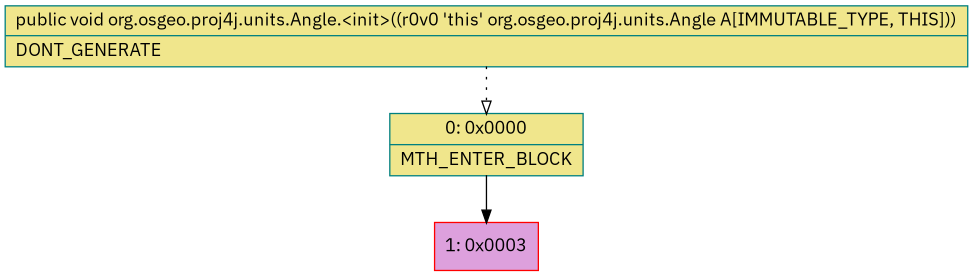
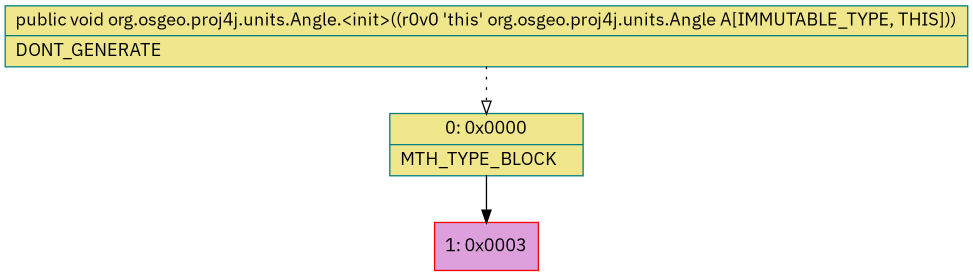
node "0: 0x0000": text "MTH_ENTER_BLOCK" -> "MTH_TYPE_BLOCK"
